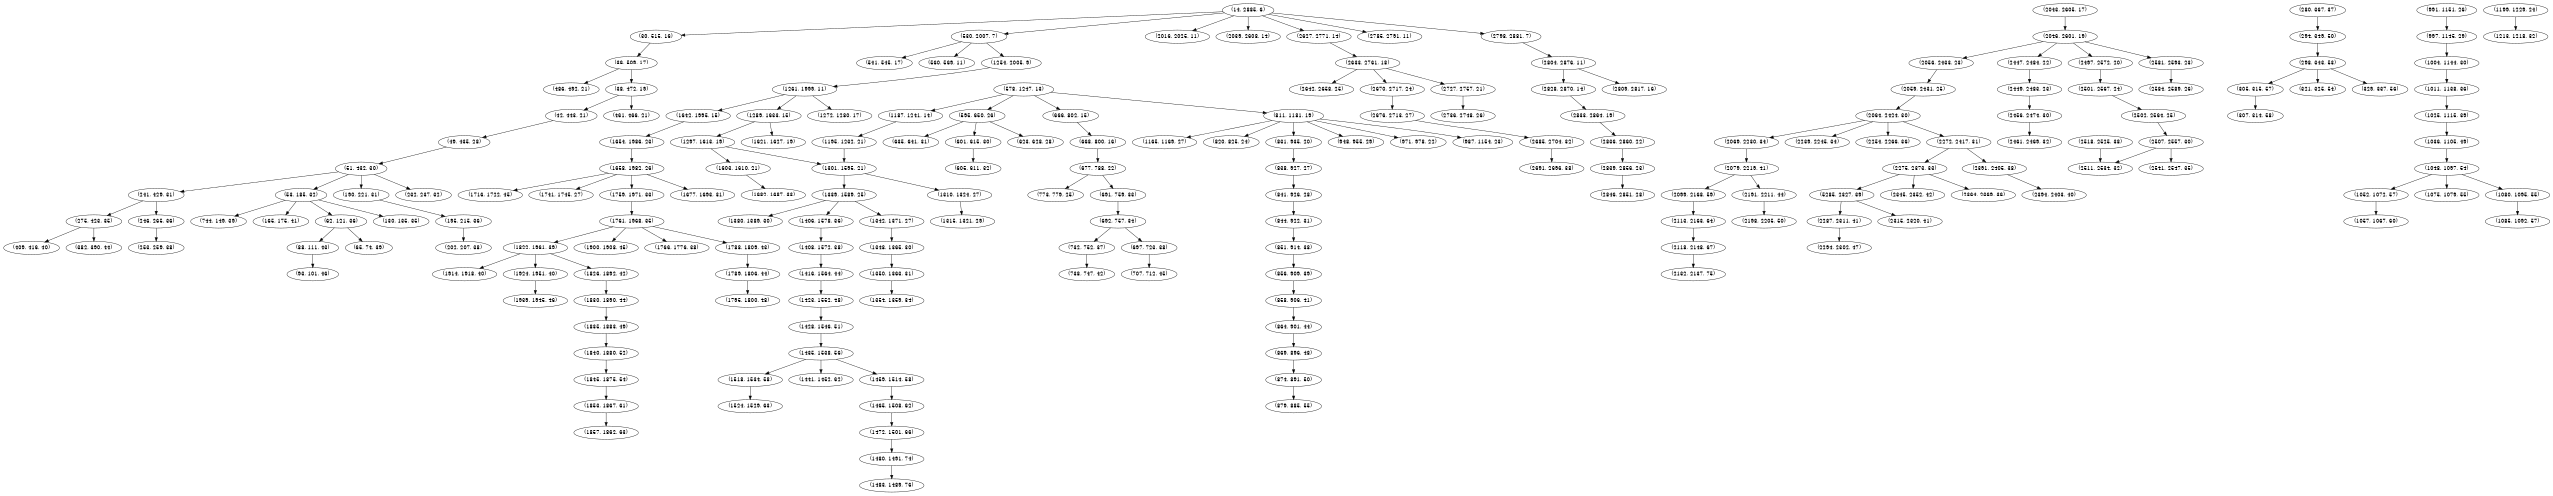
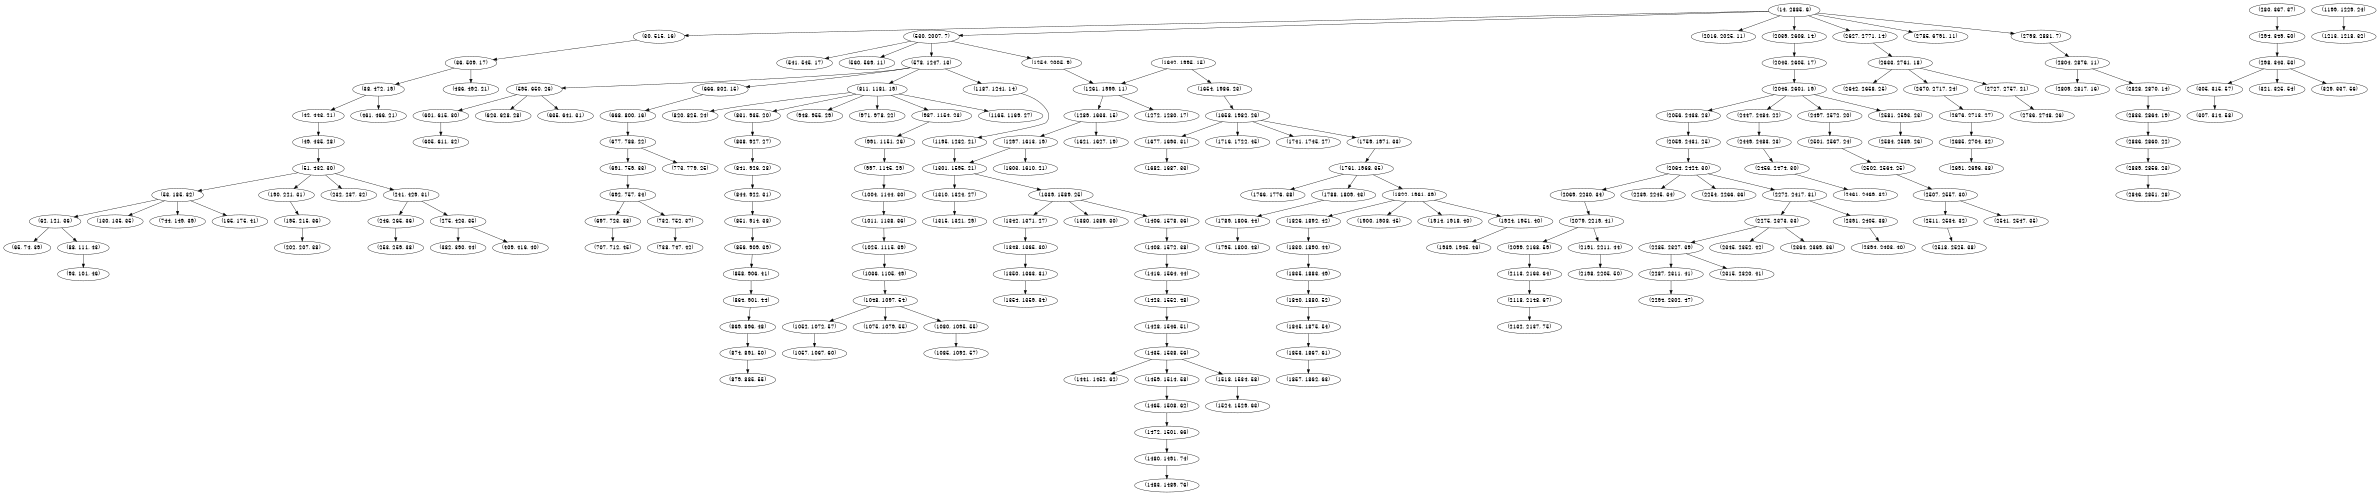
node "(2785, 2791, 11)": label "(2785, 2791, 11)" -> "(2785, 6791, 11)"
edge "(530, 2007, 7)" -> "(578, 1247, 13)": added
edge "(2039, 2608, 14)" -> "(2043, 2605, 17)": added
edge "(1261, 1999, 11)" -> "(1642, 1995, 15)": reversed
edge "(987, 1154, 23)" -> "(991, 1151, 26)": added
edge "(2518, 2525, 38)" -> "(2511, 2534, 32)": reversed
edge "(1603, 1610, 21)" -> "(1682, 1687, 33)": now "(1677, 1693, 31)" -> "(1682, 1687, 33)"
node "(5285, 2327, 39)": label "(5285, 2327, 39)" -> "(2285, 2327, 39)"
edge "(1761, 1968, 35)" -> "(1900, 1908, 45)": now "(1822, 1961, 39)" -> "(1900, 1908, 45)"
